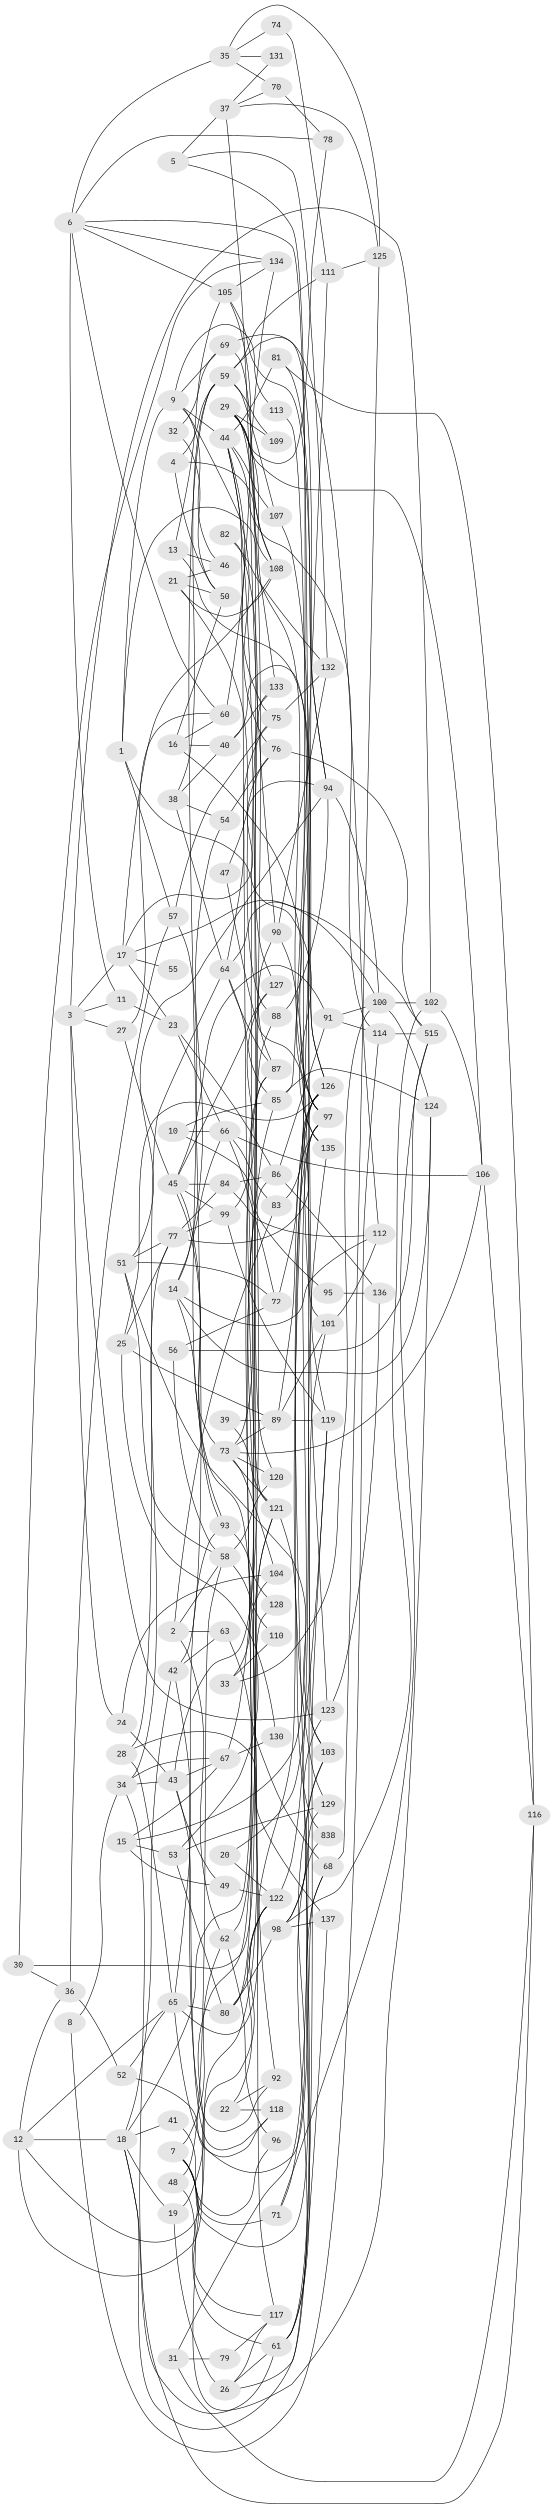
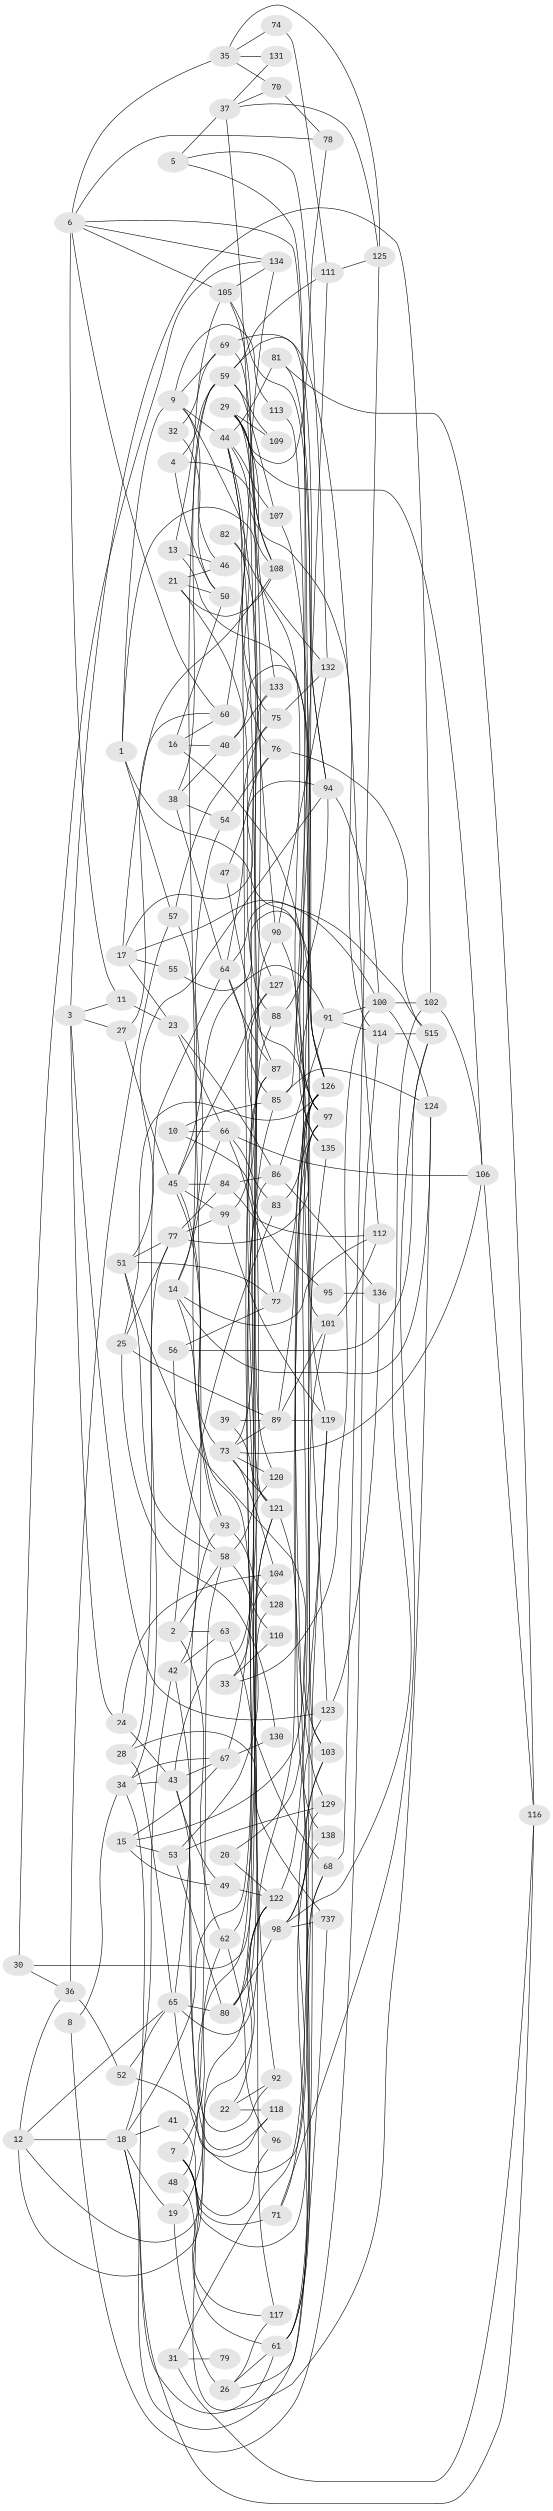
edge "55" -- "126": added
edge "17" -- "3": removed
node "838": label "838" -> "138"
node "137": label "137" -> "737"
edge "117" -- "79": removed
